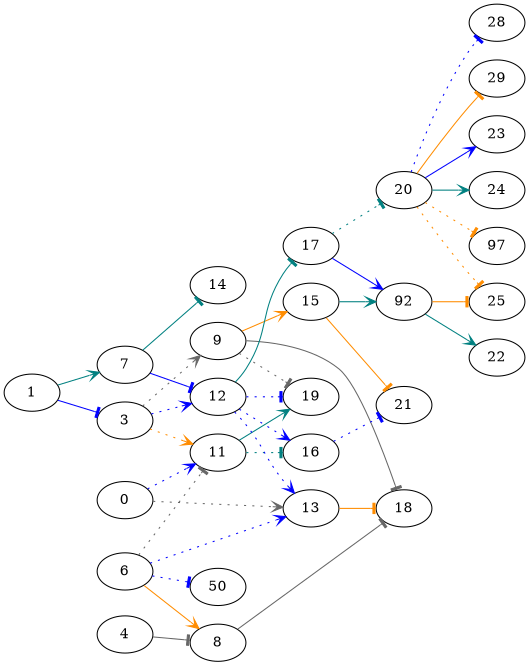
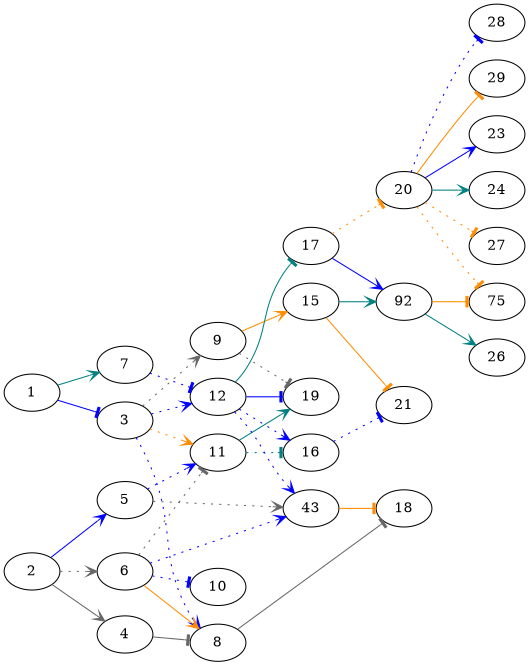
edge "17" -> "20": color teal -> darkorange
node "97": label "97" -> "27"
node "14": removed
node "25": label "25" -> "75"
node "22": label "22" -> "26"
edge "7" -> "12": style solid -> dotted
edge "9" -> "18": removed
edge "12" -> "19": style dotted -> solid
node "0": label "0" -> "5"
node "13": label "13" -> "43"
edge "3" -> "8": added
node "2": added
node "50": label "50" -> "10"
